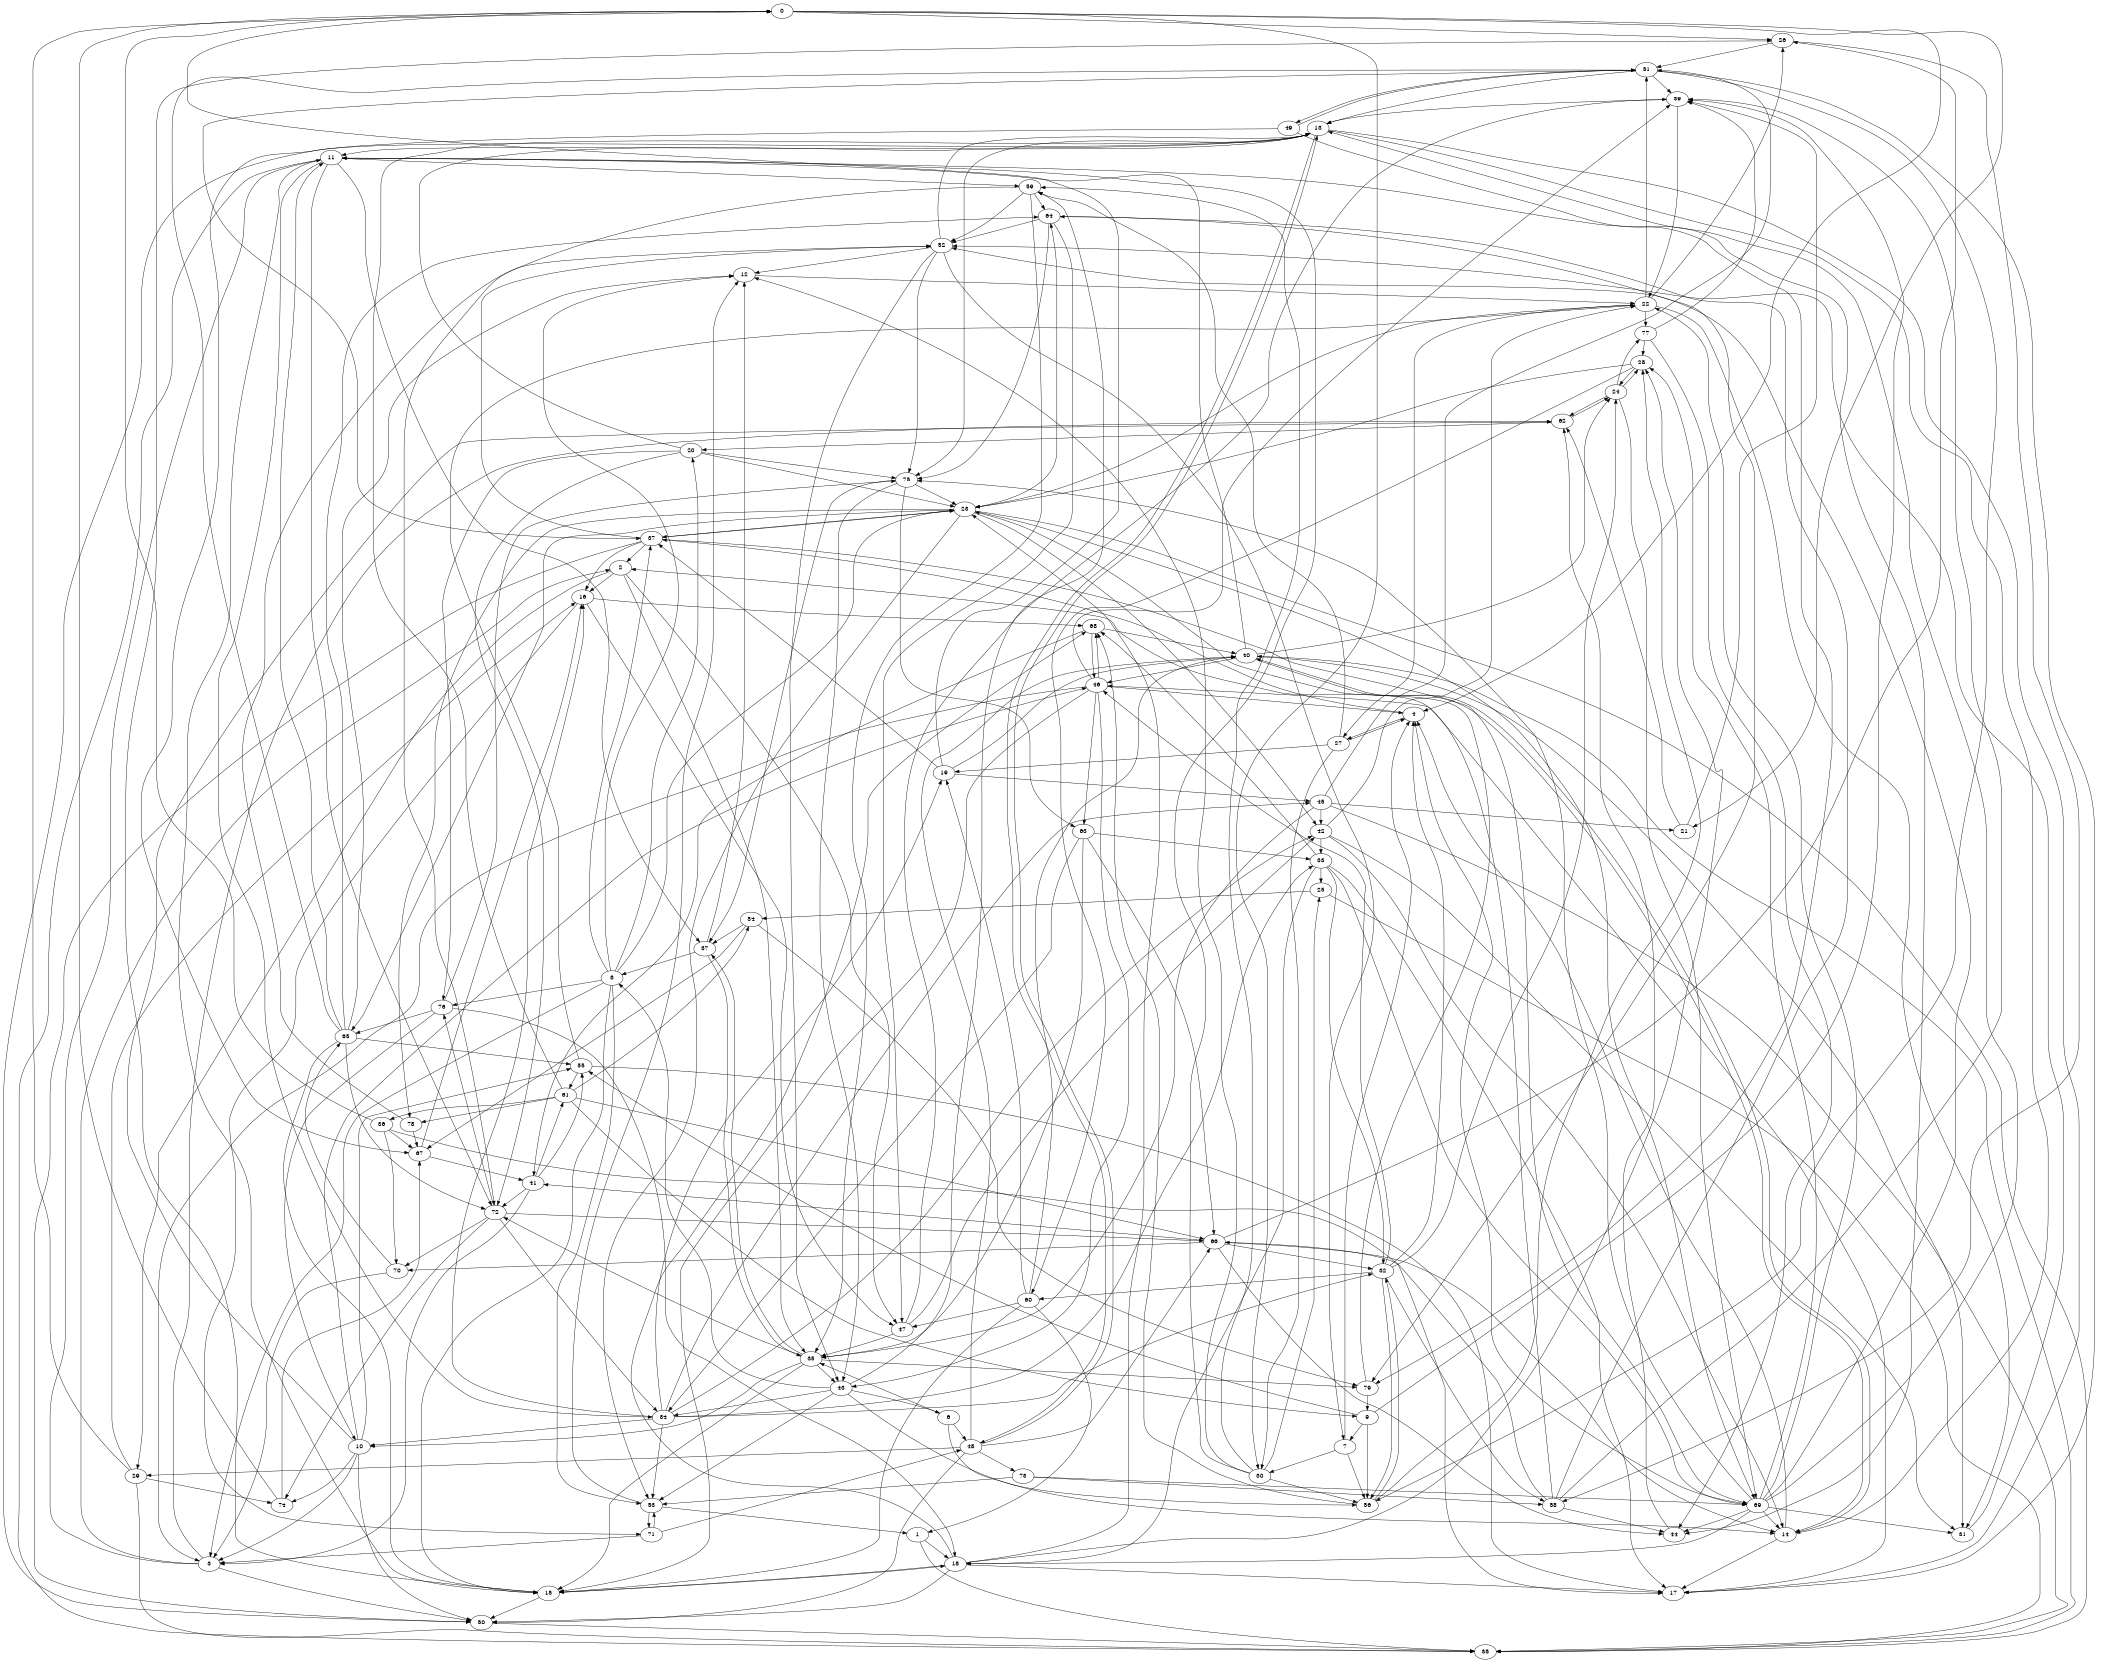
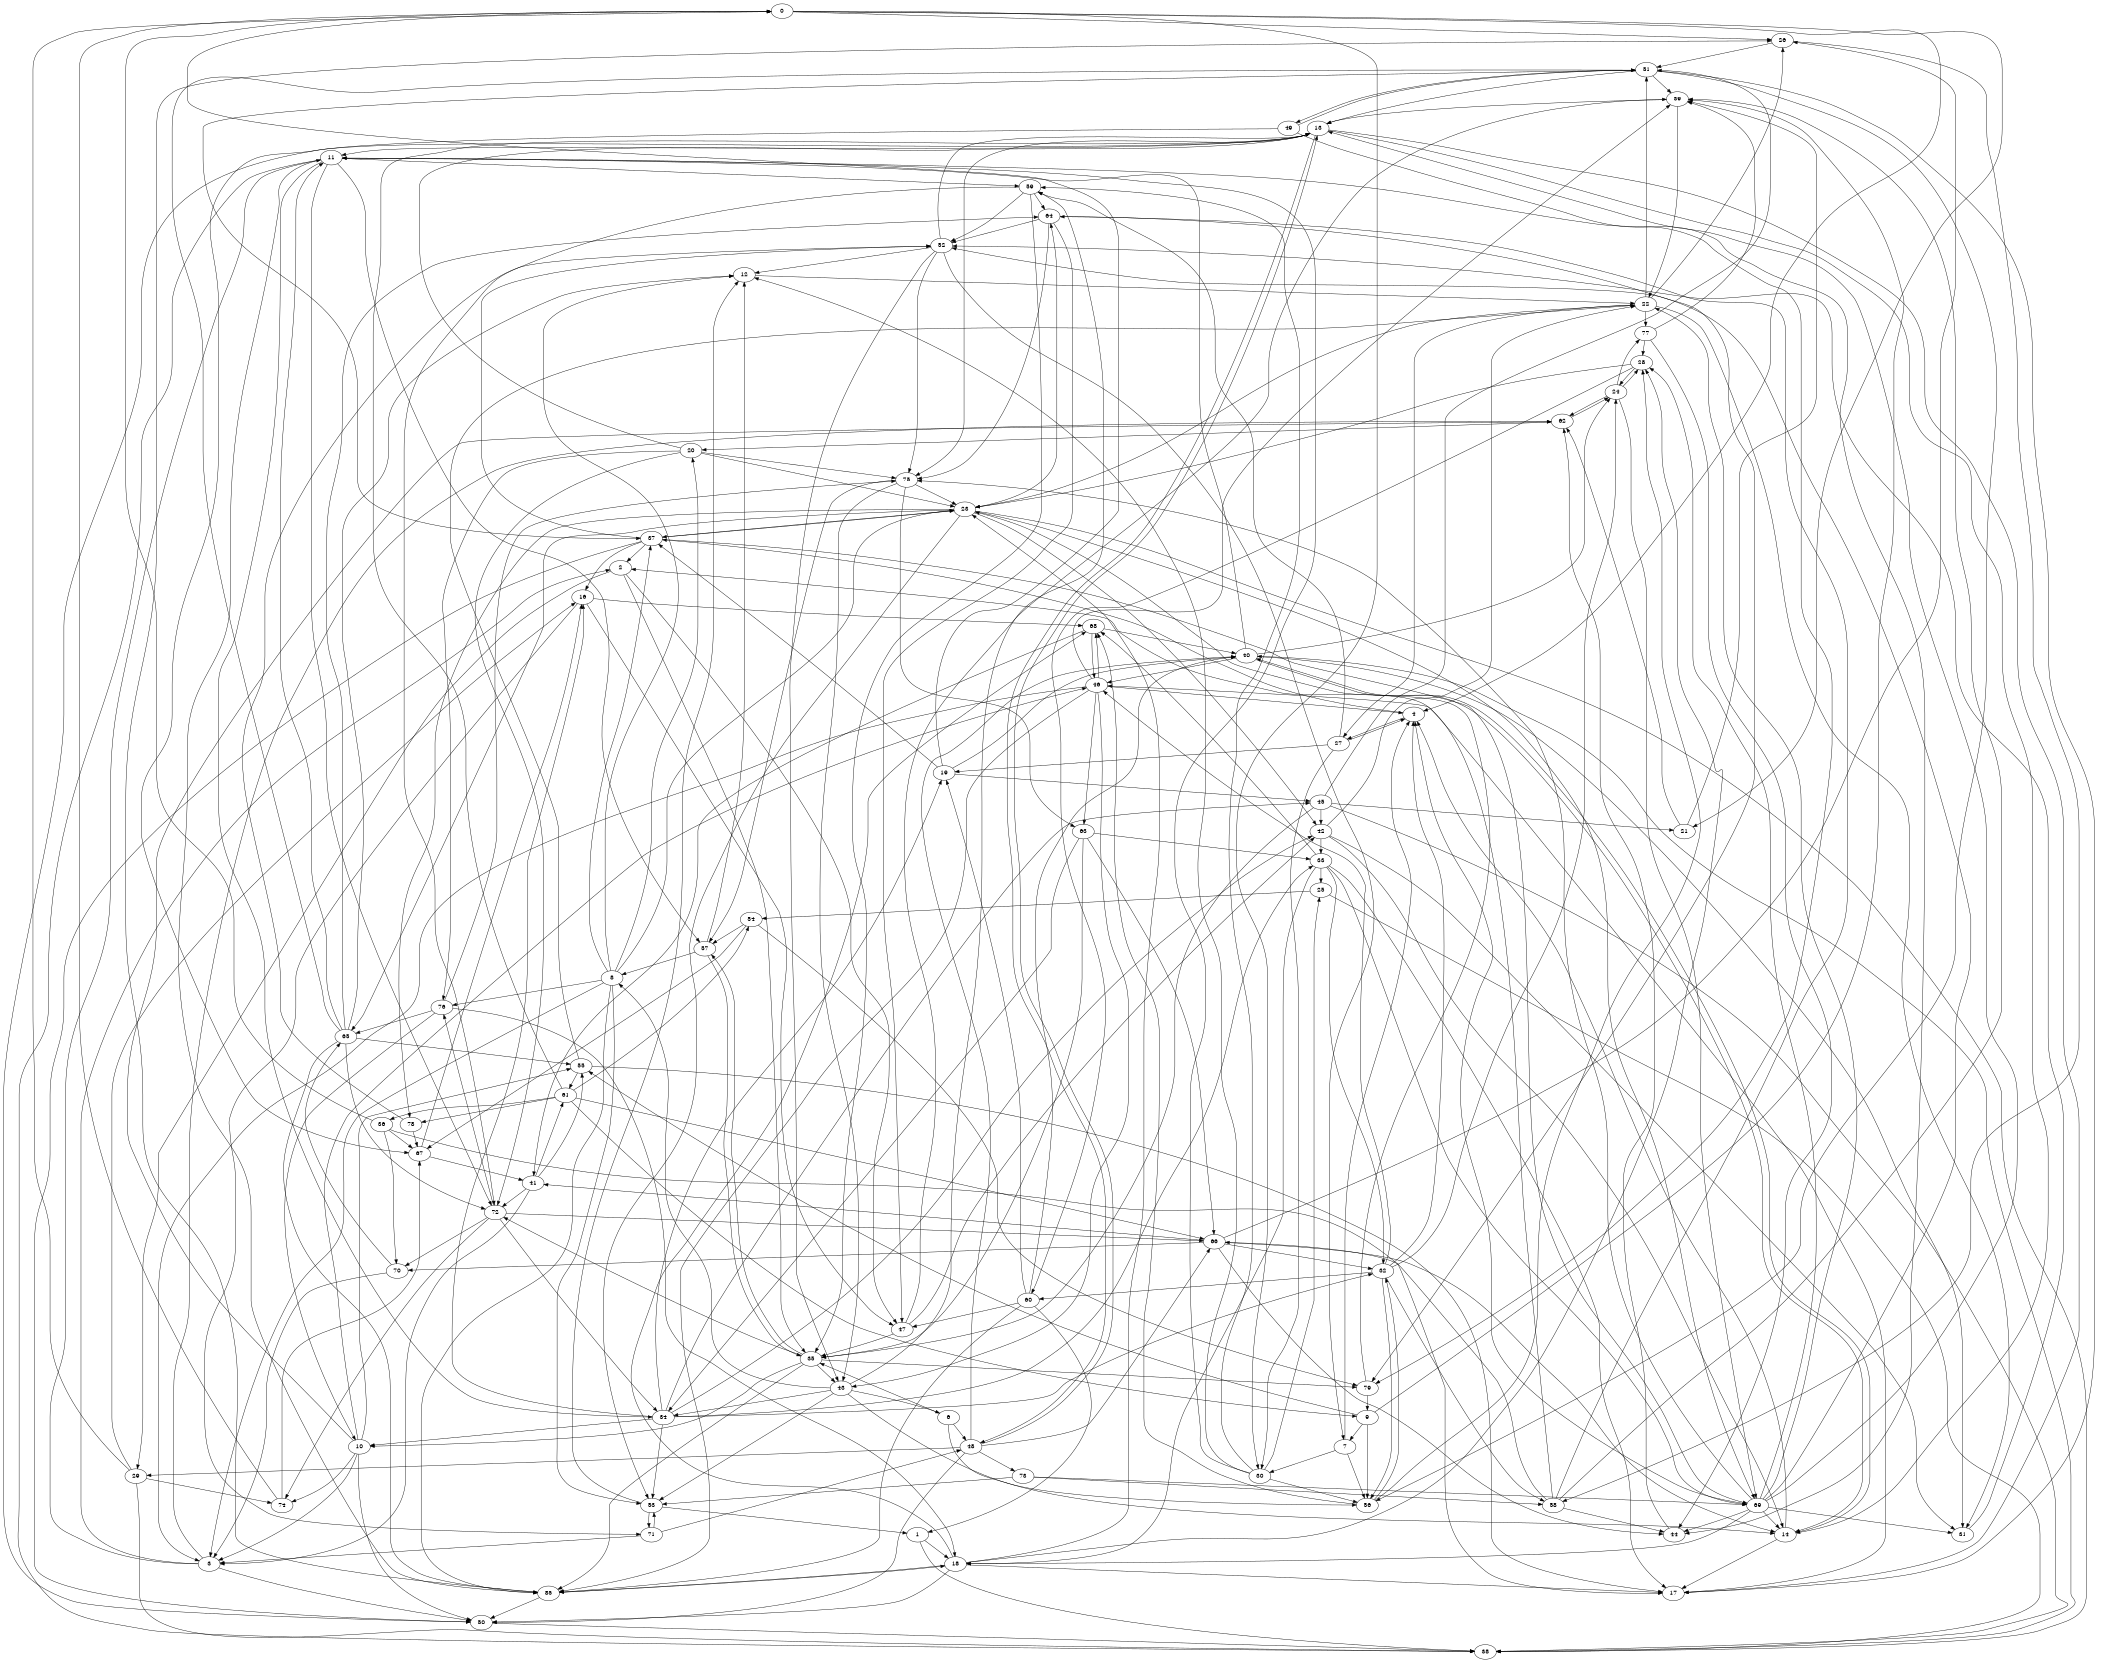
edge "2" -> "16": removed
node "15": label "15" -> "85"
